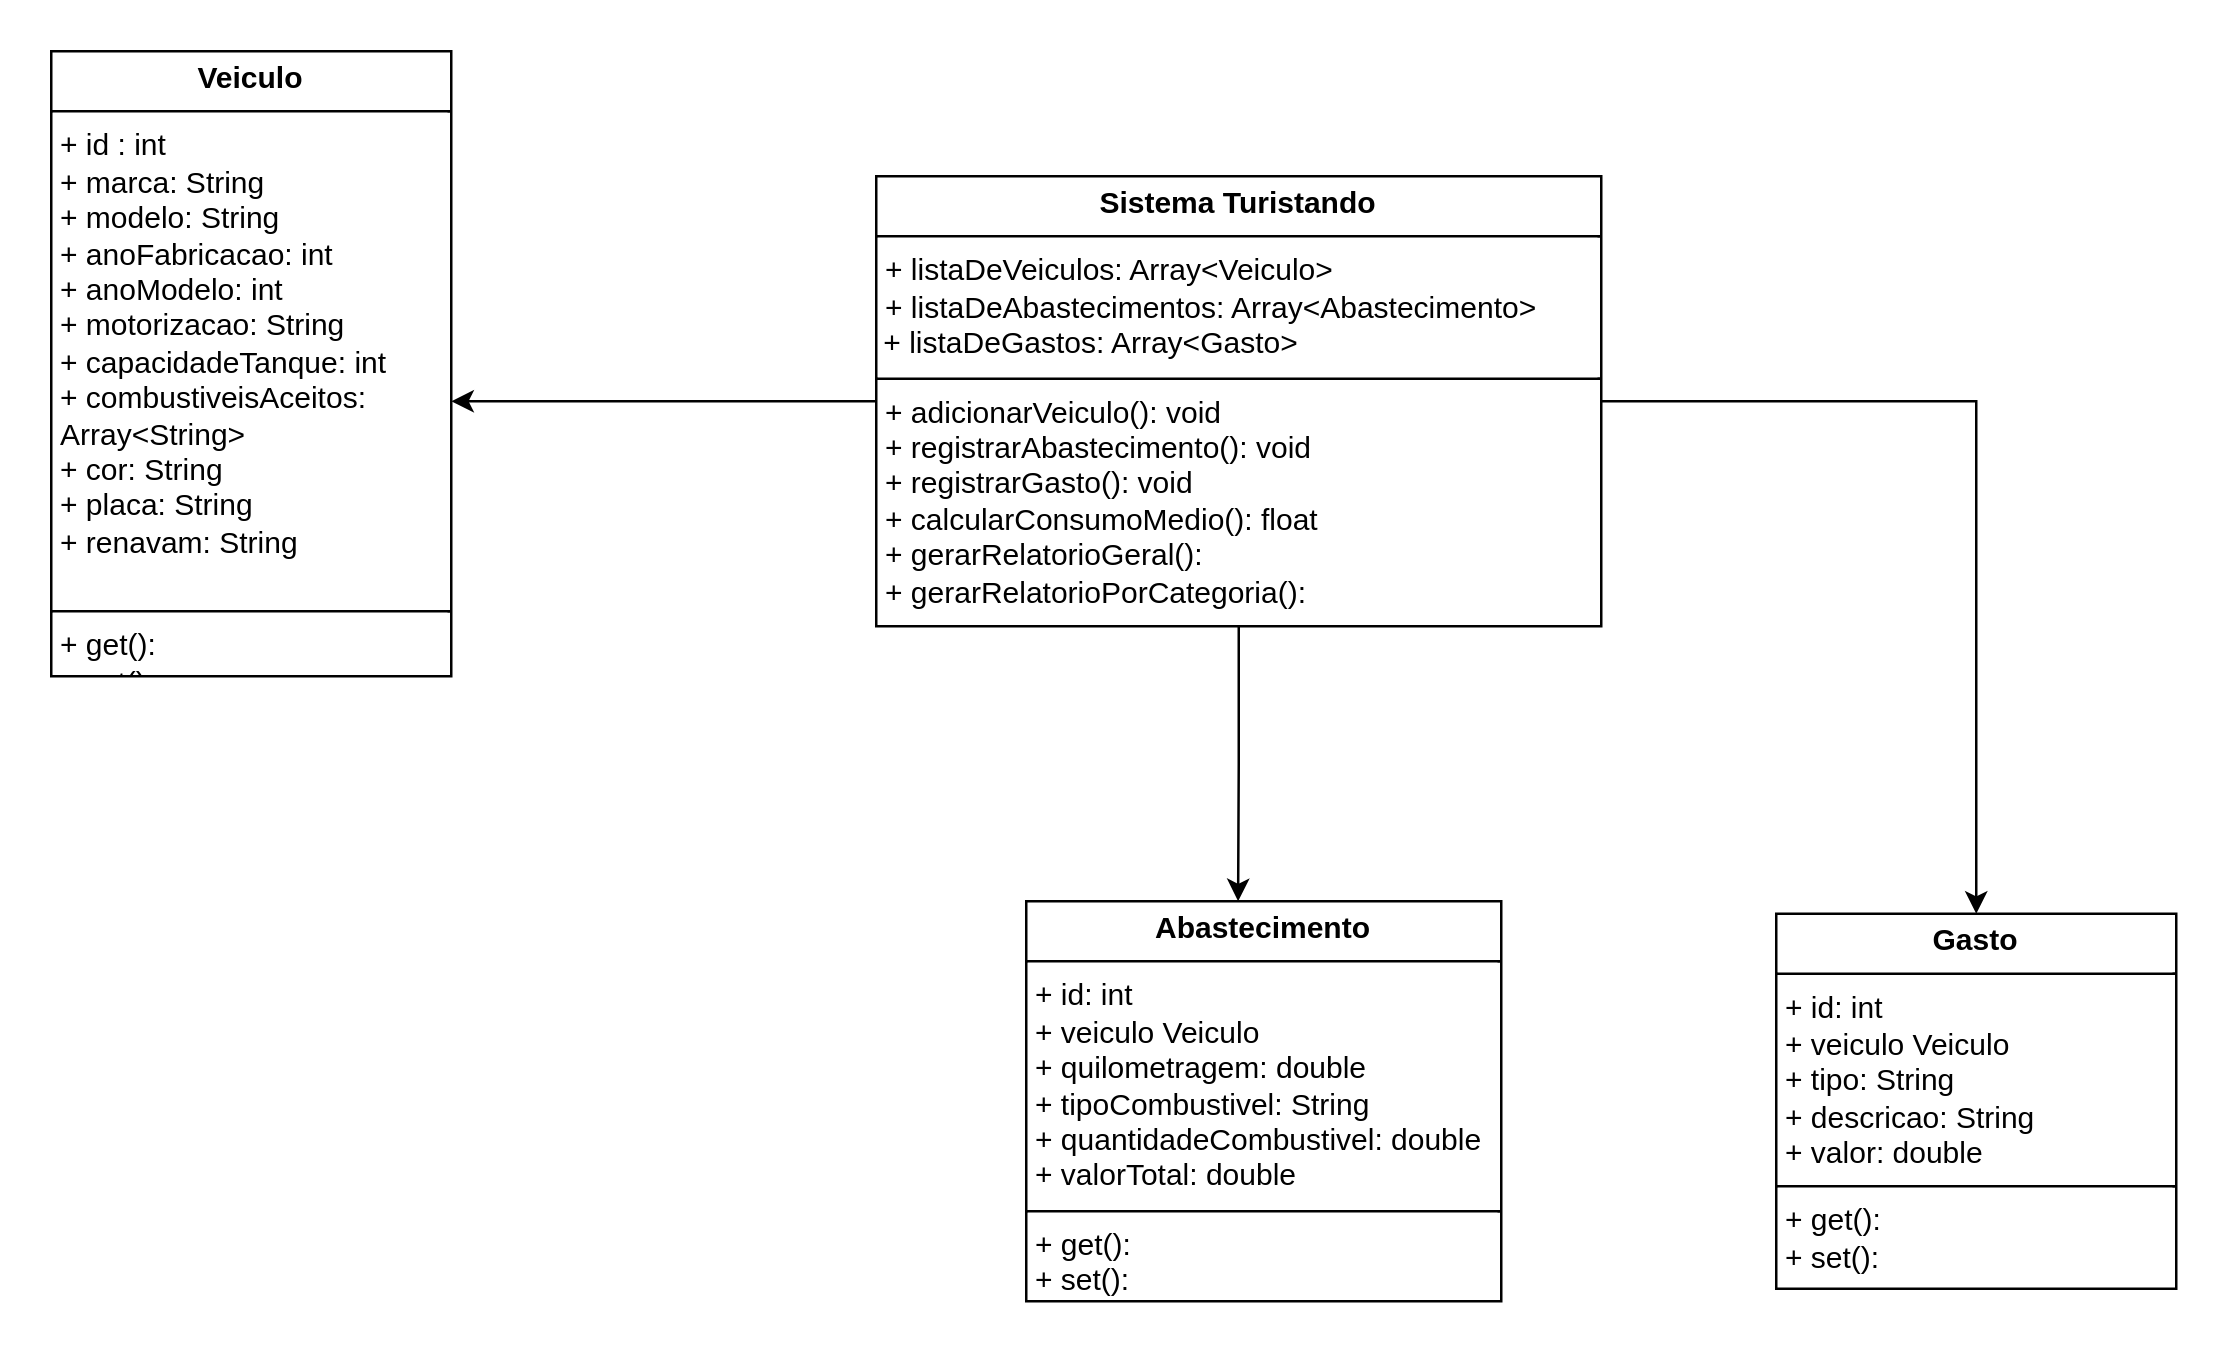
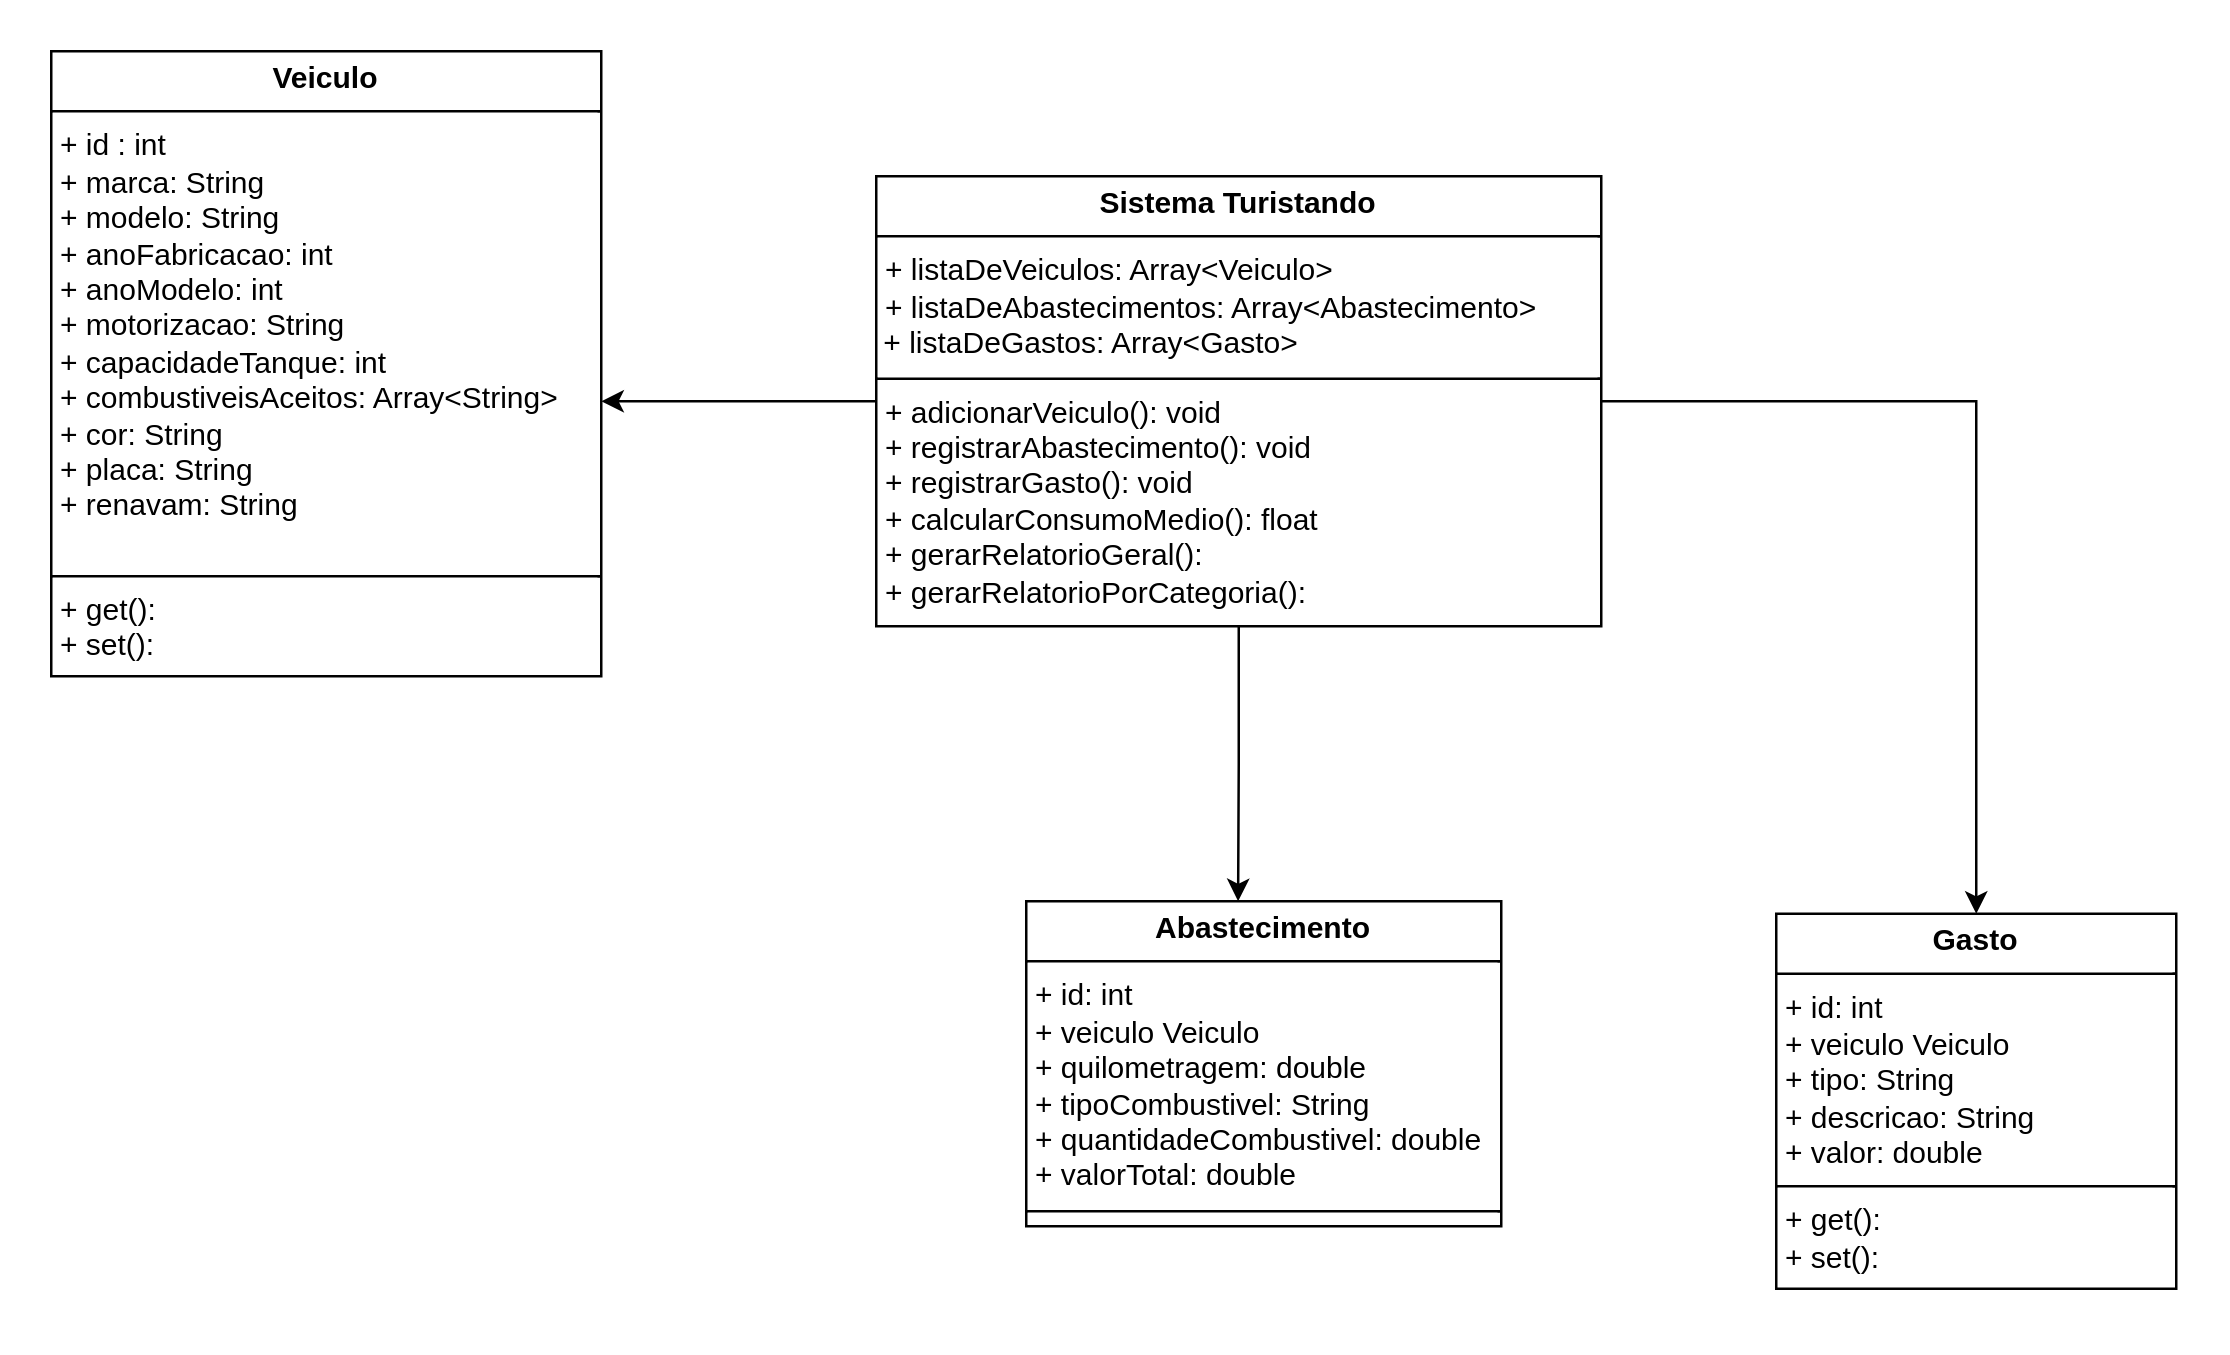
node "Veiculo + id : int + marca: String + modelo: String + anoFabricacao: int + anoModelo: int + motorizacao: String + capacidadeTanque: int + combustiveisAceitos: Array<String> + cor: String + placa: String + renavam: String + get(): + set():": size 400x625 -> 550x625
node "Abastecimento + id: int + veiculo Veiculo + quilometragem: double + tipoCombustivel: String + quantidadeCombustivel: double + valorTotal: double + get(): + set():": size 475x400 -> 475x325
